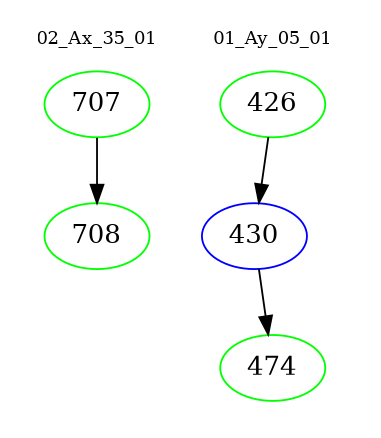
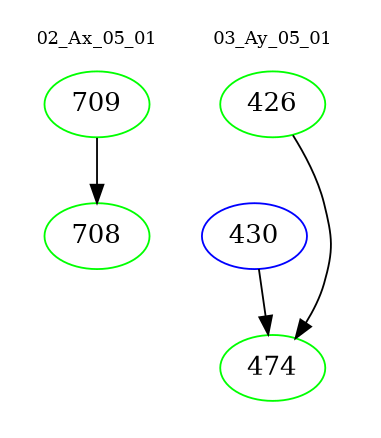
cluster "02_Ax_35_01": label "02_Ax_35_01" -> "02_Ax_05_01"
cluster "01_Ay_05_01": label "01_Ay_05_01" -> "03_Ay_05_01"
node "707": label "707" -> "709"
edge "426" -> "430": now "426" -> "474"
